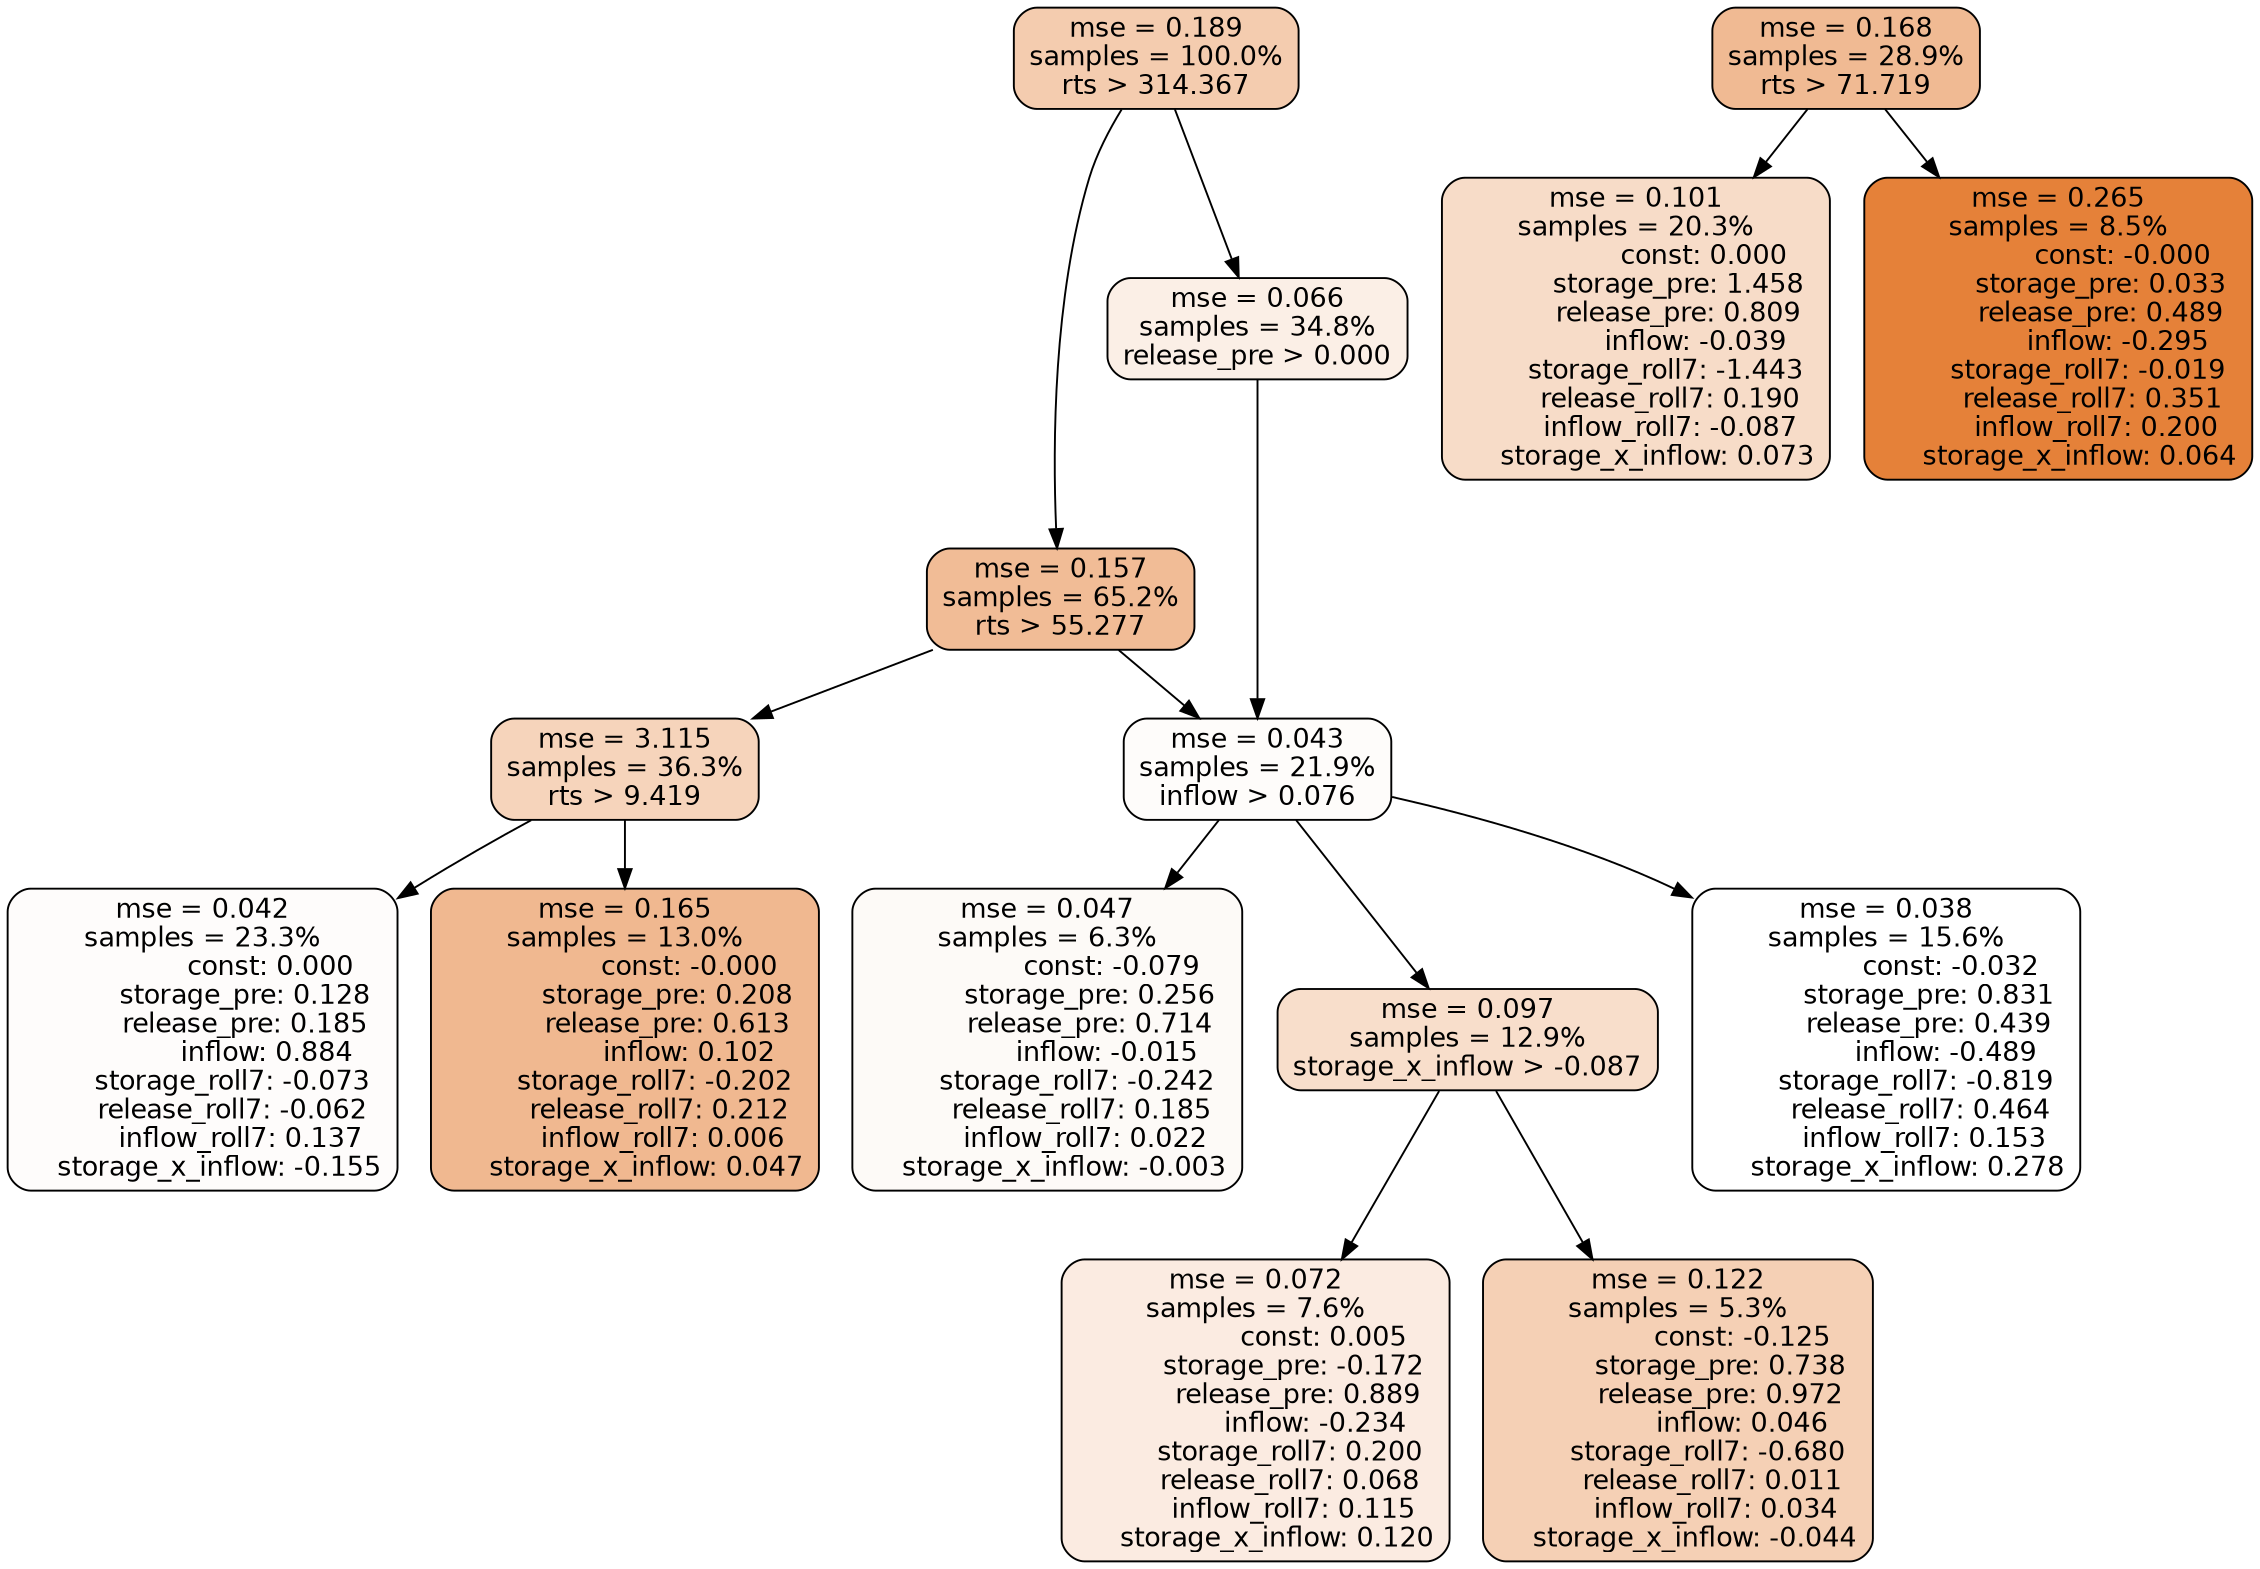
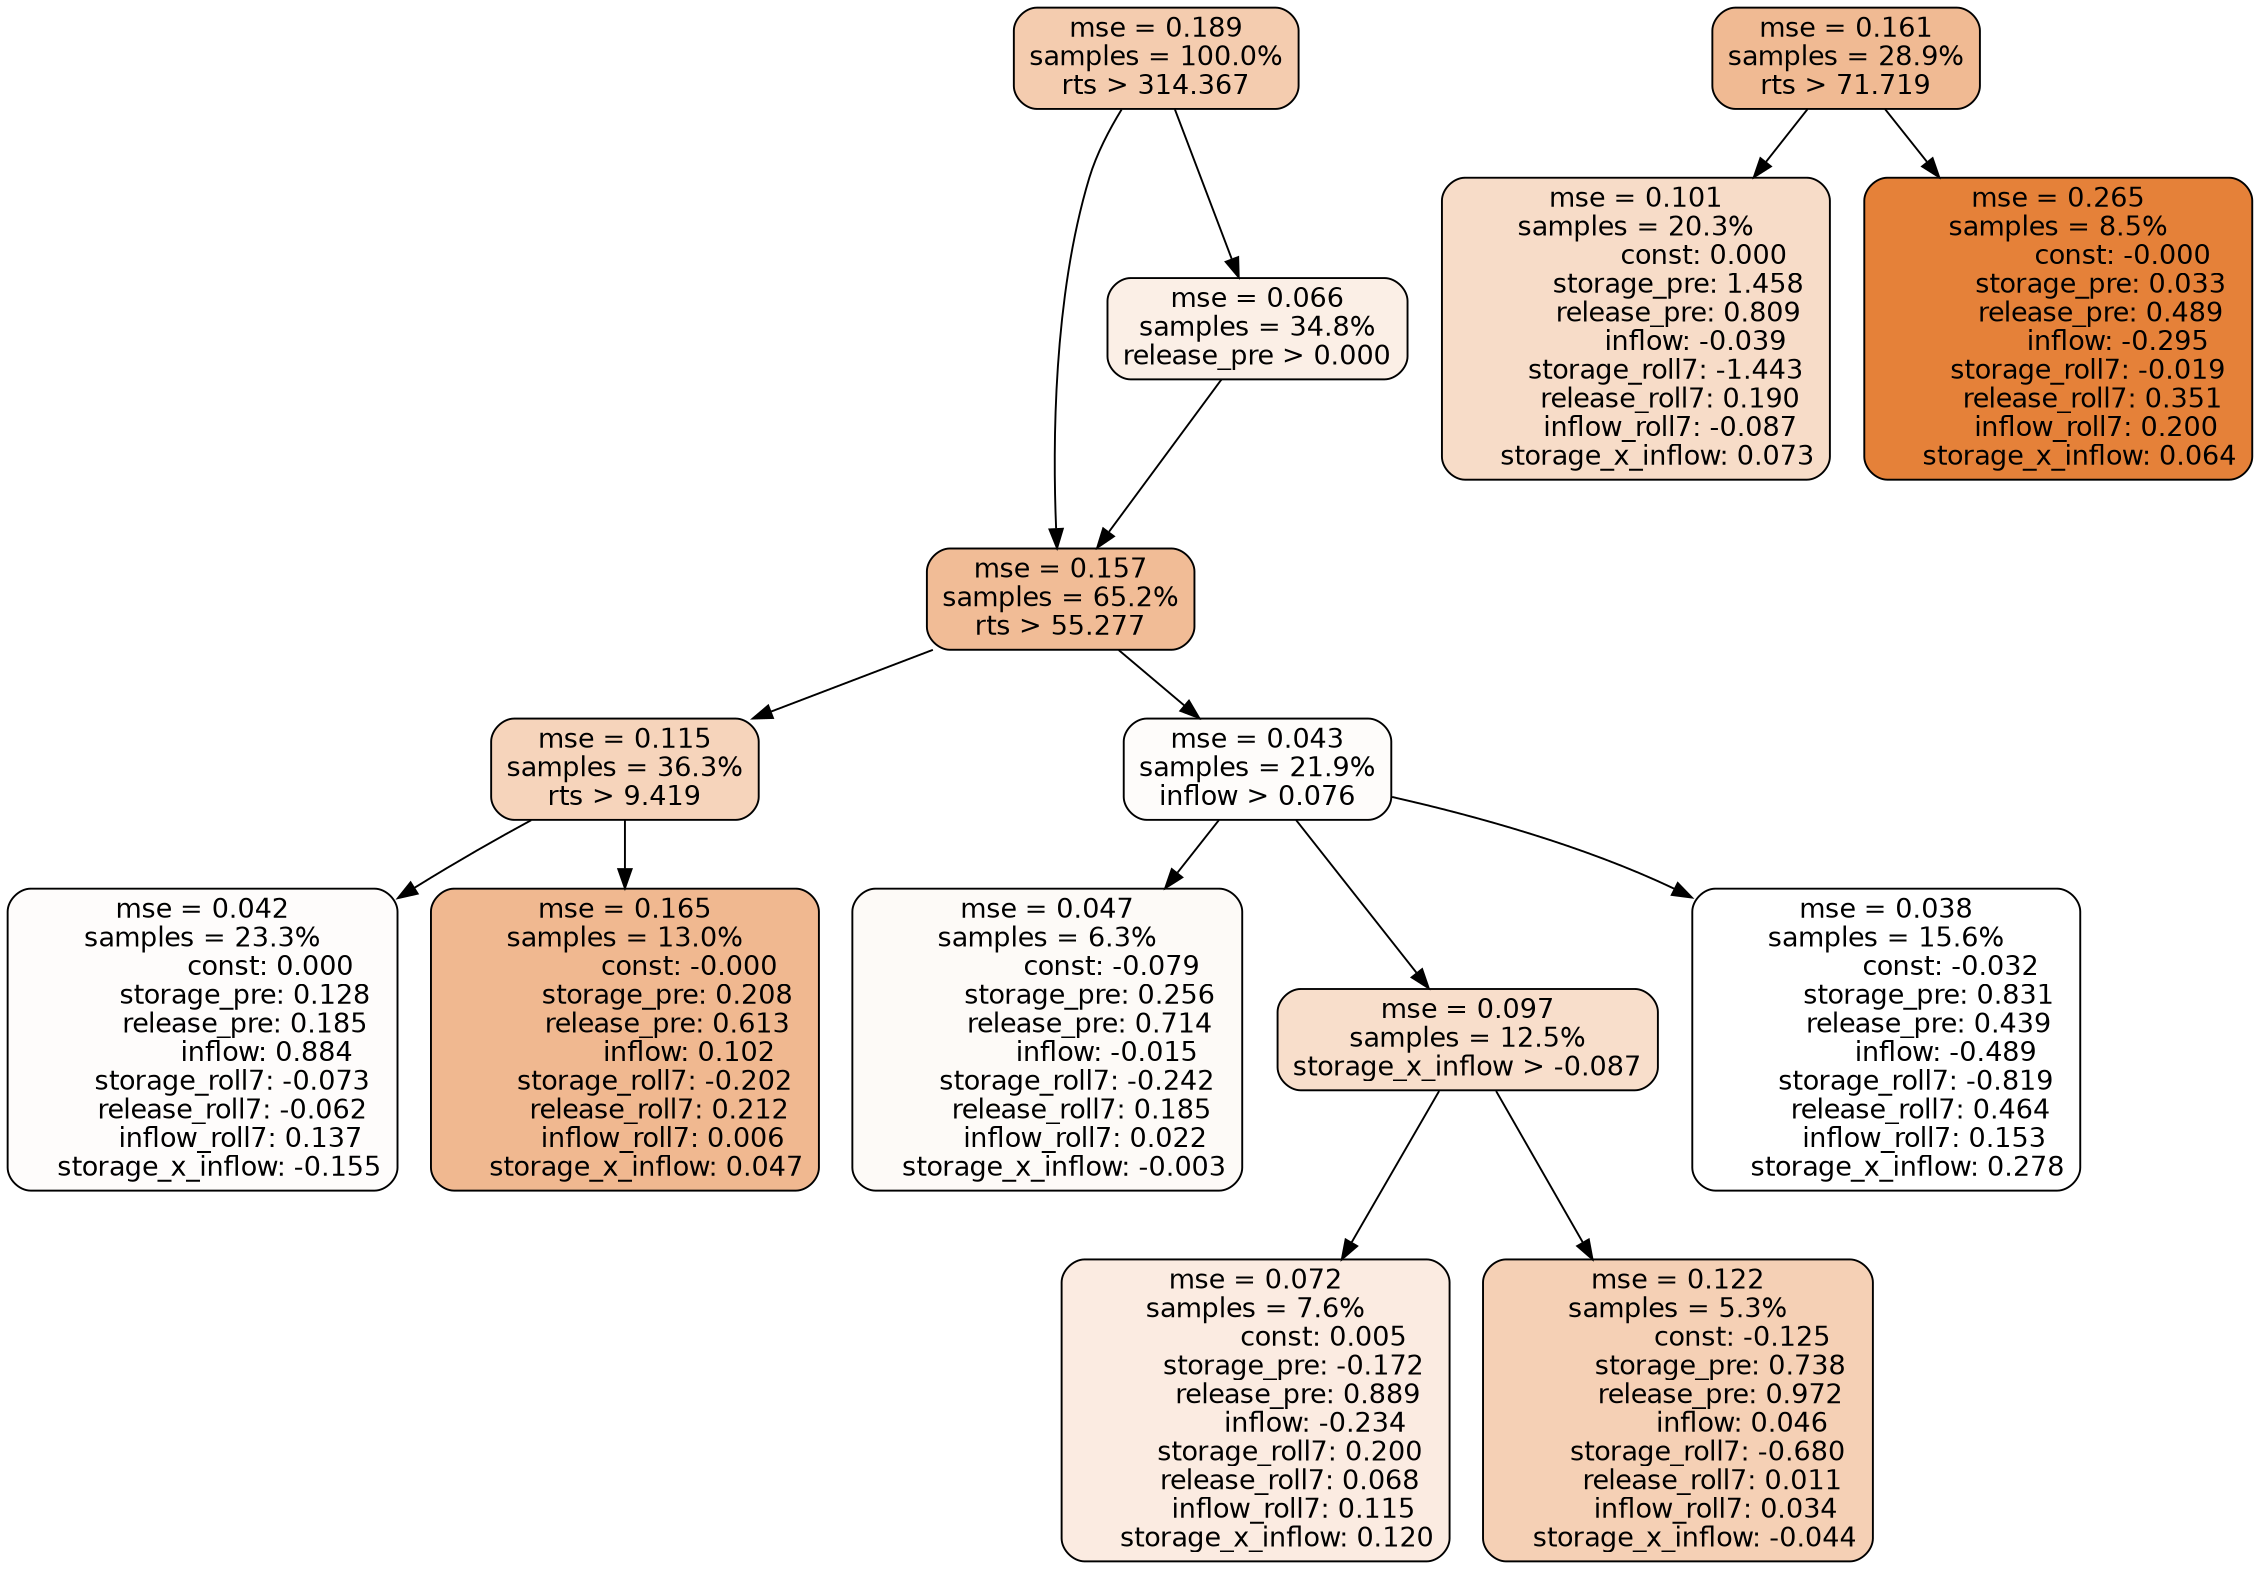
node "mse = 0.168 samples = 28.9% rts > 71.719": label "mse = 0.168 samples = 28.9% rts > 71.719" -> "mse = 0.161 samples = 28.9% rts > 71.719"
edge "mse = 0.066 samples = 34.8% release_pre > 0.000" -> "mse = 0.043 samples = 21.9% inflow > 0.076": now "mse = 0.066 samples = 34.8% release_pre > 0.000" -> "mse = 0.157 samples = 65.2% rts > 55.277"
node "mse = 3.115 samples = 36.3% rts > 9.419": label "mse = 3.115 samples = 36.3% rts > 9.419" -> "mse = 0.115 samples = 36.3% rts > 9.419"
node "mse = 0.097 samples = 12.9% storage_x_inflow > -0.087": label "mse = 0.097 samples = 12.9% storage_x_inflow > -0.087" -> "mse = 0.097 samples = 12.5% storage_x_inflow > -0.087"
